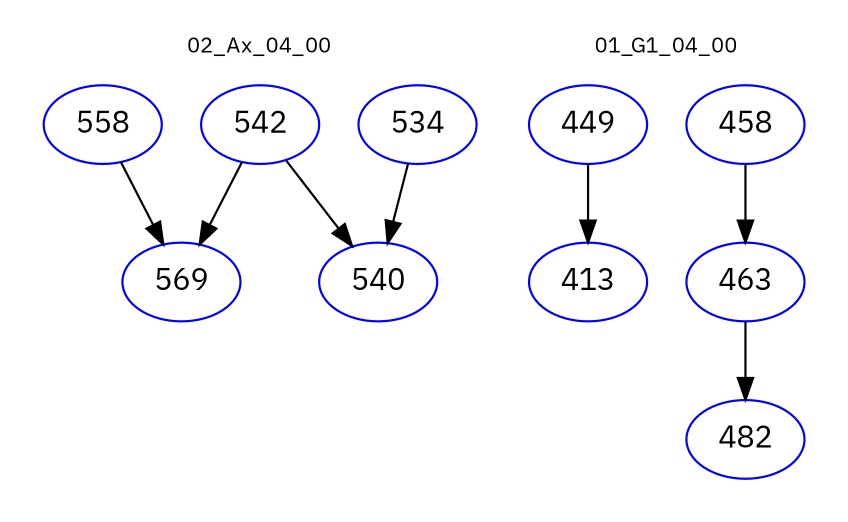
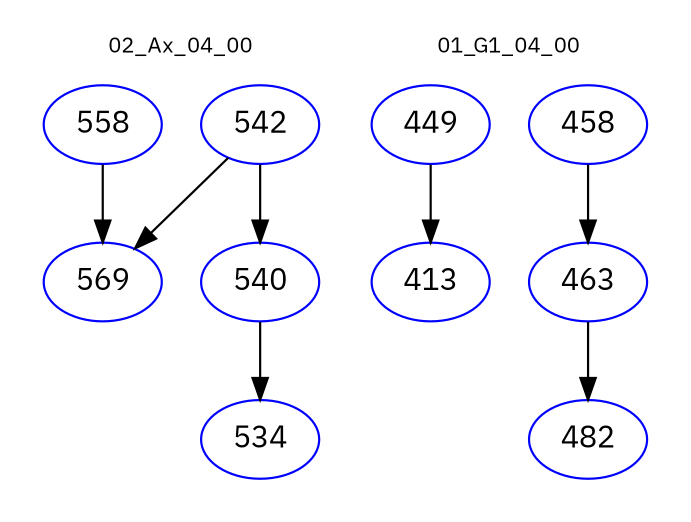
edge "534" -> "540": reversed
